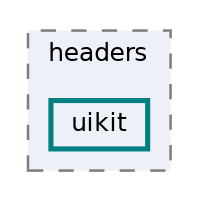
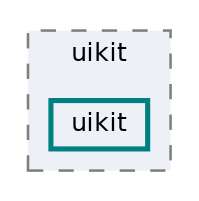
cluster "headers": label "headers" -> "uikit"
